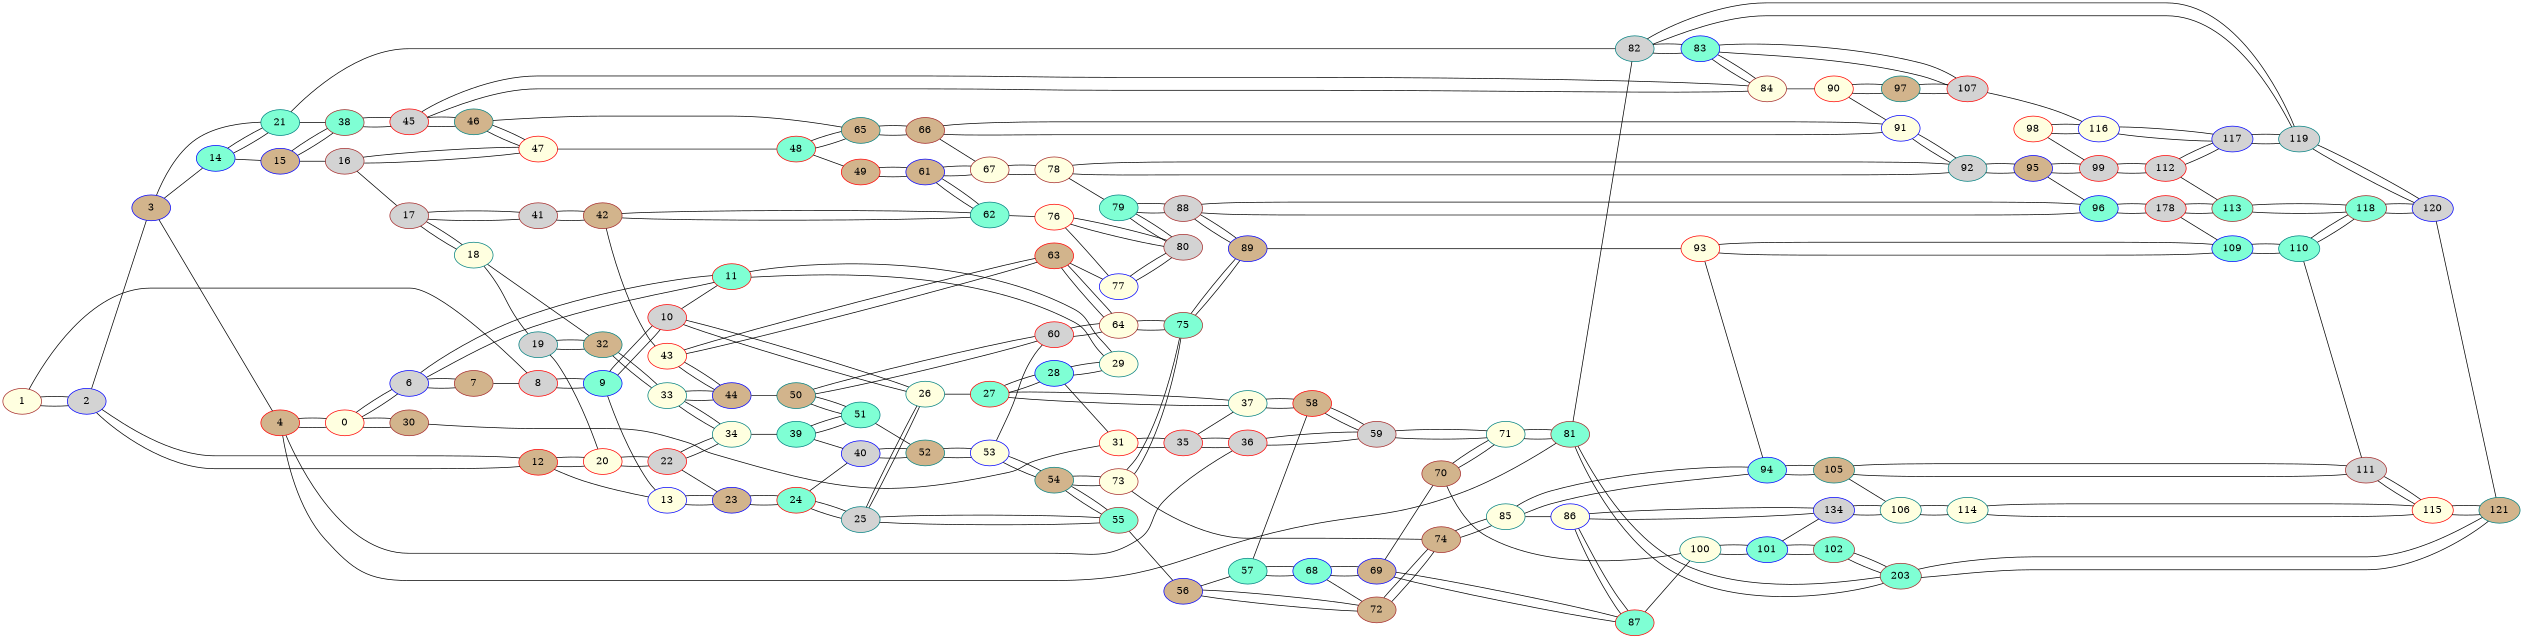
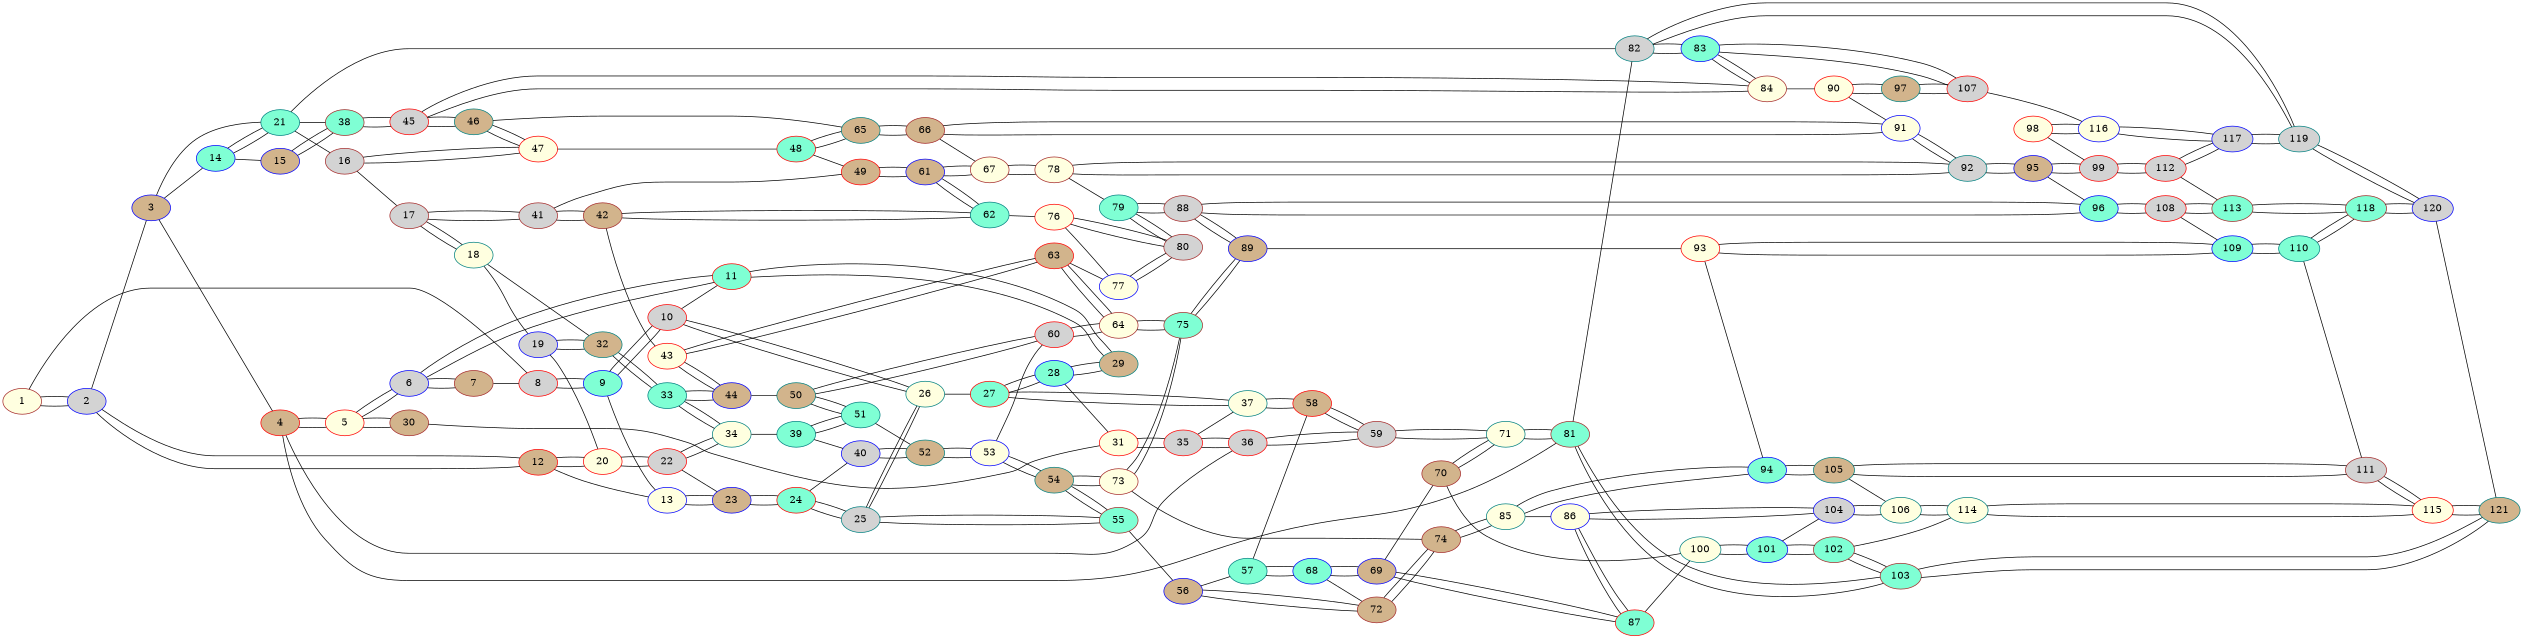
edge "15" -- "16": now "21" -- "16"
edge "49" -- "41": added
node "178": label "178" -> "108"
node "19": color teal -> blue
node "29": fillcolor lightyellow -> tan
node "33": fillcolor lightyellow -> aquamarine
node "0": label "0" -> "5"
node "134": label "134" -> "104"
edge "114" -- "102": added
node "203": label "203" -> "103"
